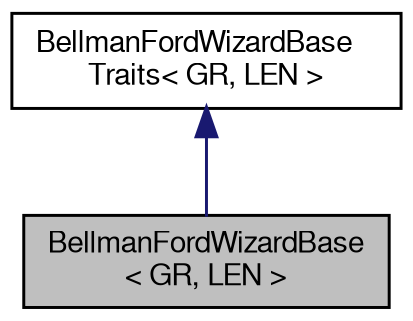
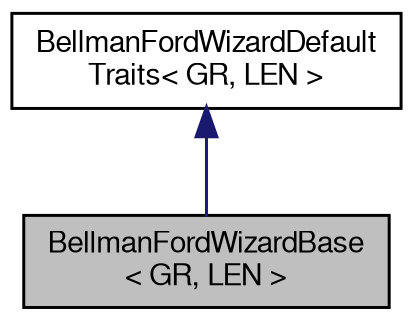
node "BellmanFordWizardBase Traits< GR, LEN >": label "BellmanFordWizardBase Traits< GR, LEN >" -> "BellmanFordWizardDefault Traits< GR, LEN >"
